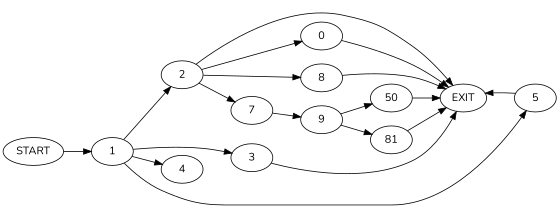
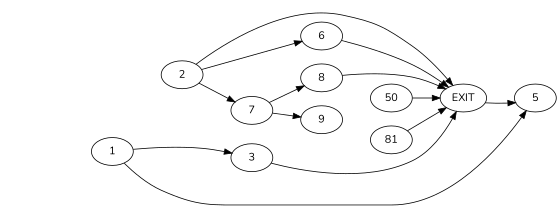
node "0": label "0" -> "6"
edge "2" -> "8": now "7" -> "8"
edge "5" -> "EXIT": reversed
edge "9" -> "50": removed
edge "1" -> "2": removed
edge "9" -> "81": removed
node "START": removed
node "4": removed
